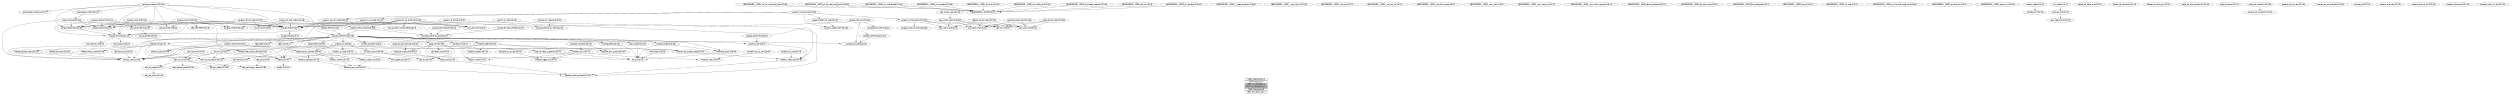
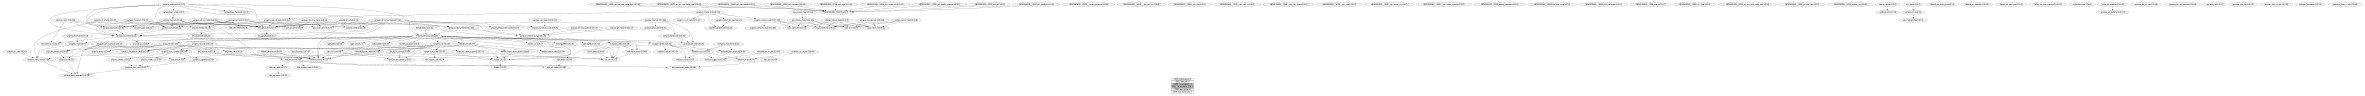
edge "psmouse_resync (LOC=152)" -> "psmouse_activate (LOC=16)": now "psmouse_resync (LOC=152)" -> "serio_continue_rx (LOC=9)"
